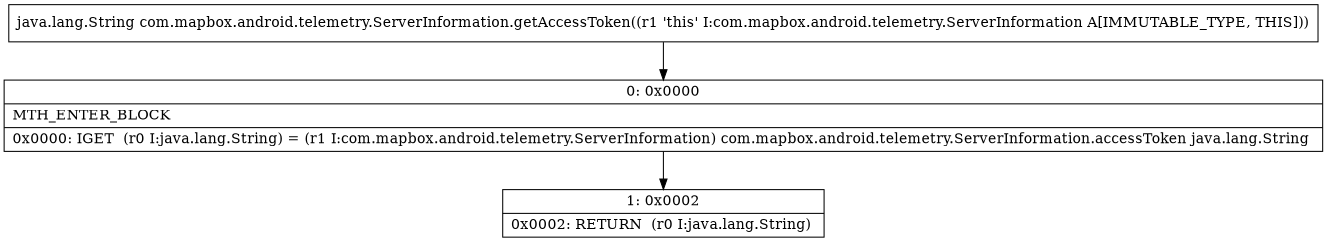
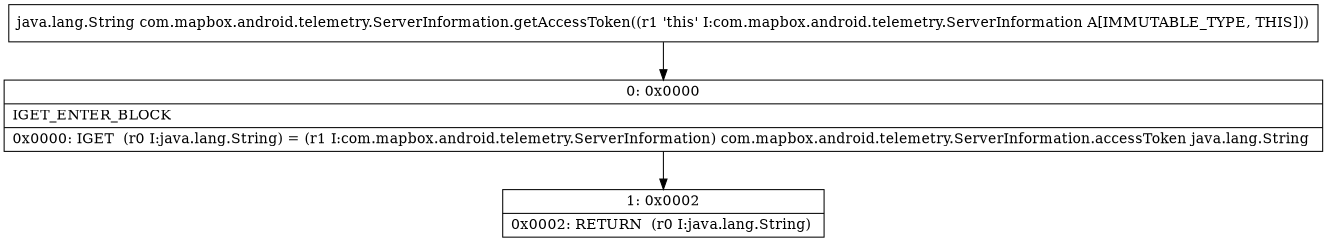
node "0: 0x0000": text "MTH_ENTER_BLOCK" -> "IGET_ENTER_BLOCK"
